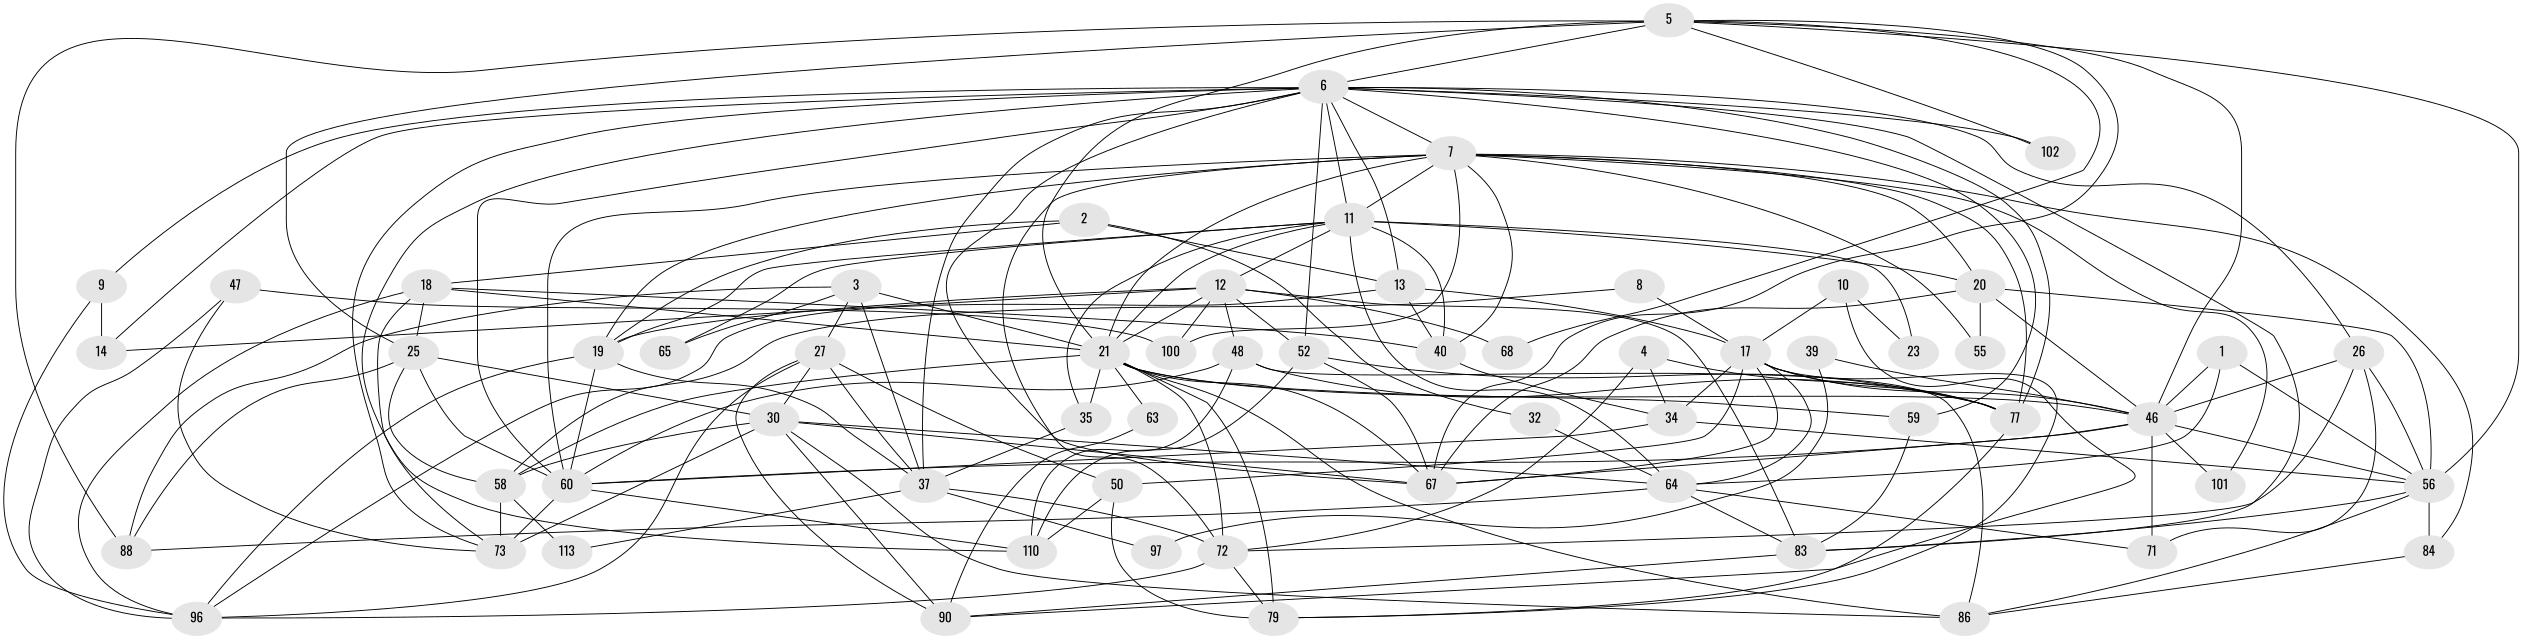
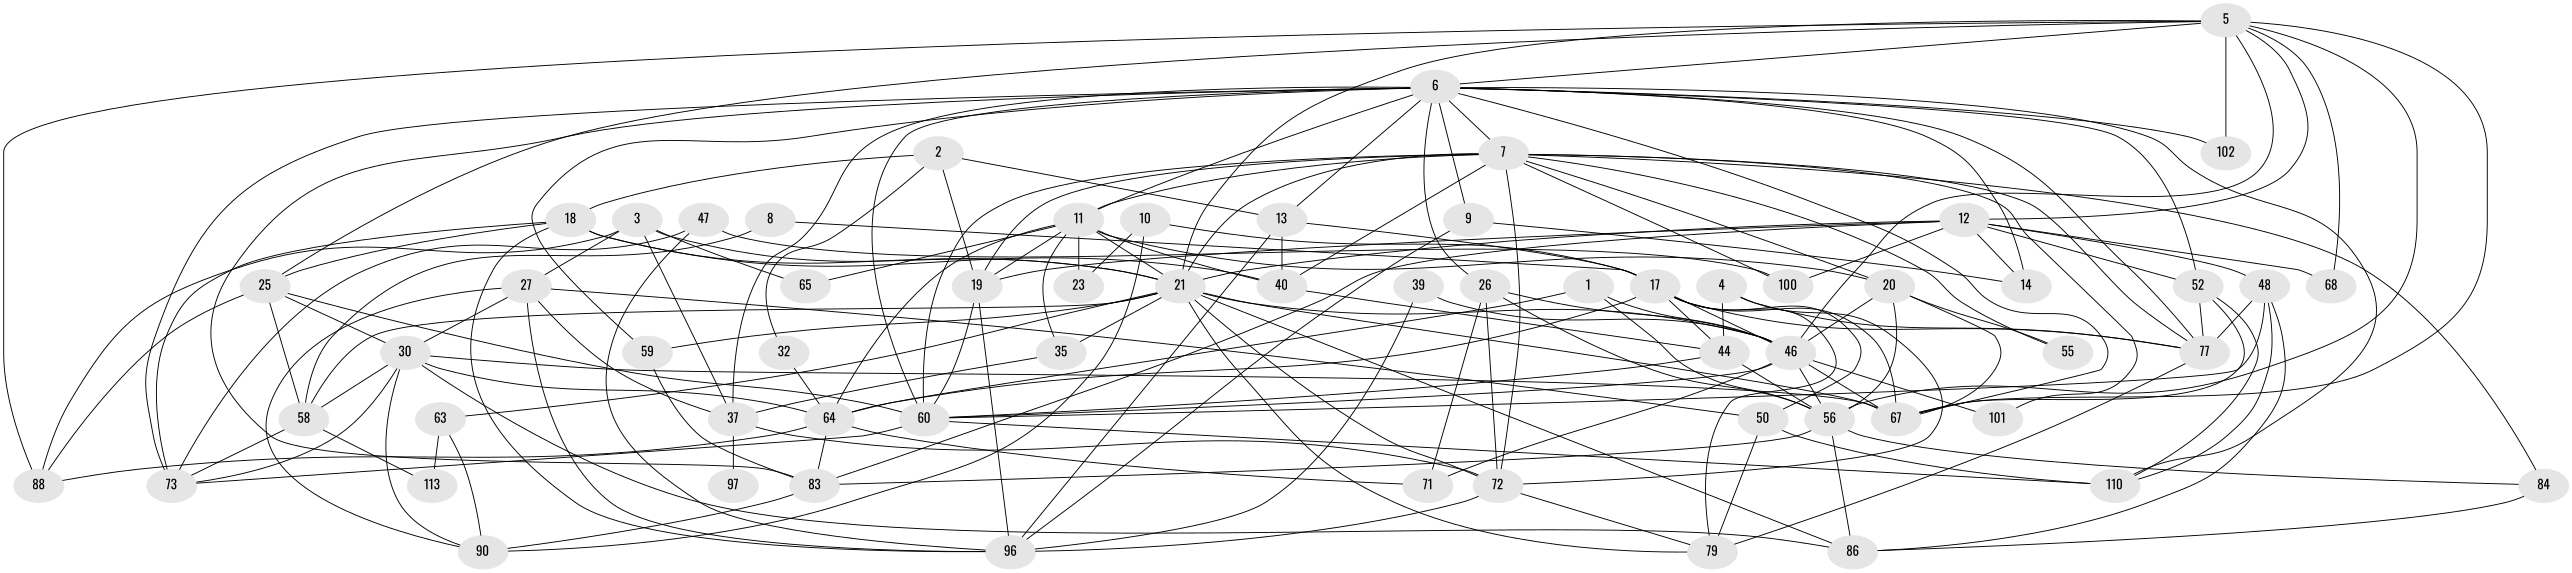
edge "11" -- "12": now "5" -- "12"
edge "19" -- "37": removed
node "34": label "34" -> "44"
edge "37" -- "113": now "63" -- "113"
edge "39" -- "97": now "39" -- "96"
